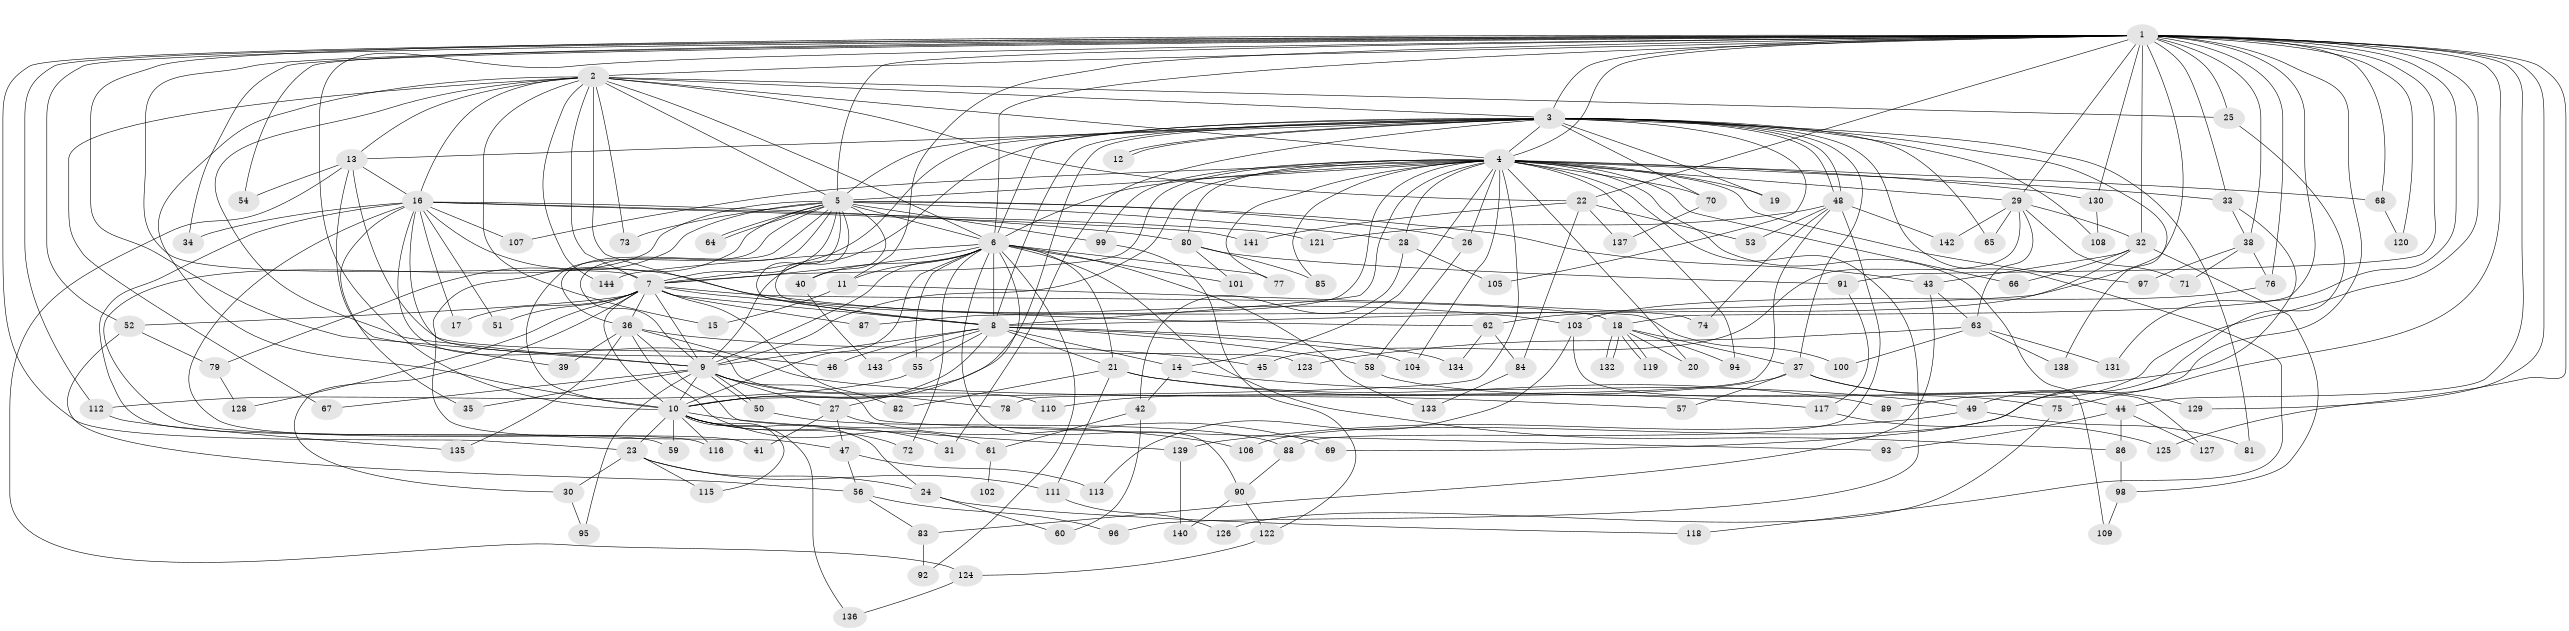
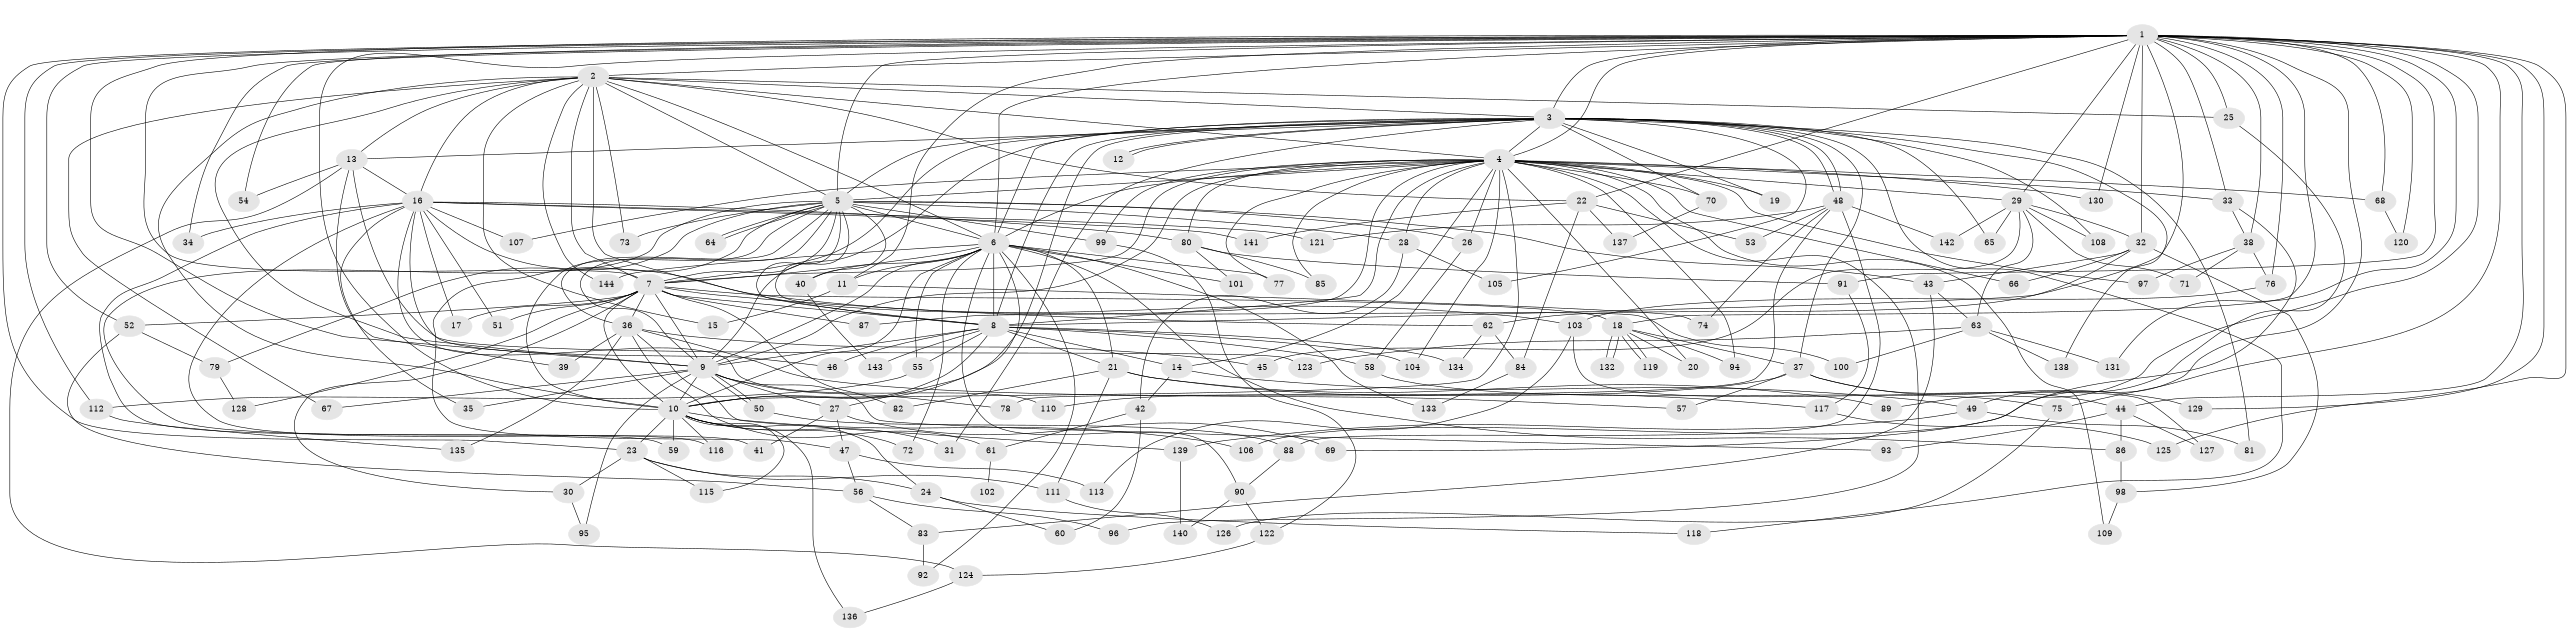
edge "130" -- "108": now "29" -- "108"
